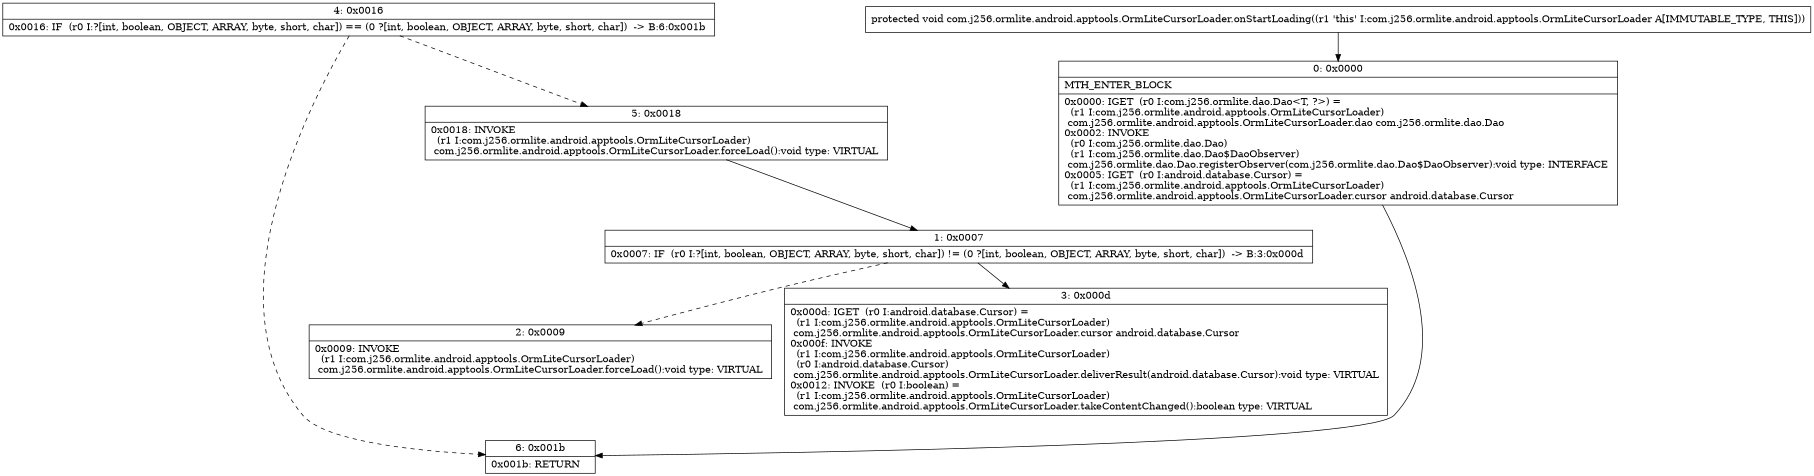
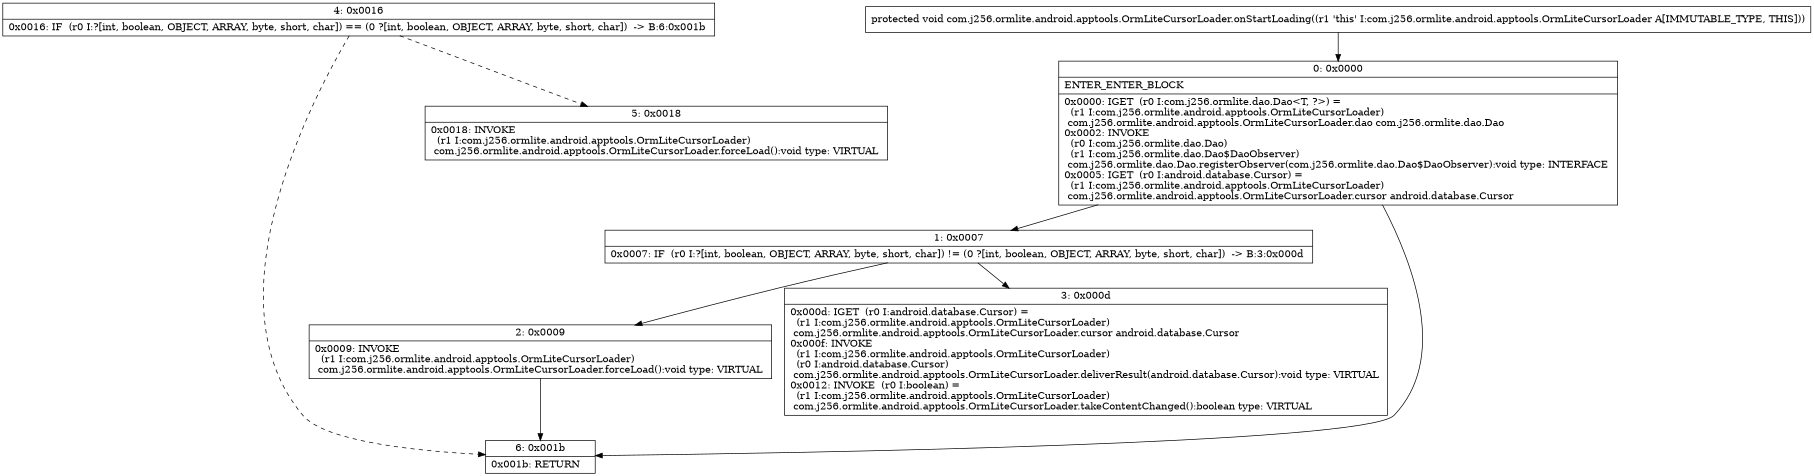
node "0: 0x0000": text "MTH_ENTER_BLOCK" -> "ENTER_ENTER_BLOCK"
edge "5: 0x0018" -> "1: 0x0007": now "0: 0x0000" -> "1: 0x0007"
edge "1: 0x0007" -> "2: 0x0009": style dashed -> solid
edge "2: 0x0009" -> "6: 0x001b": added
